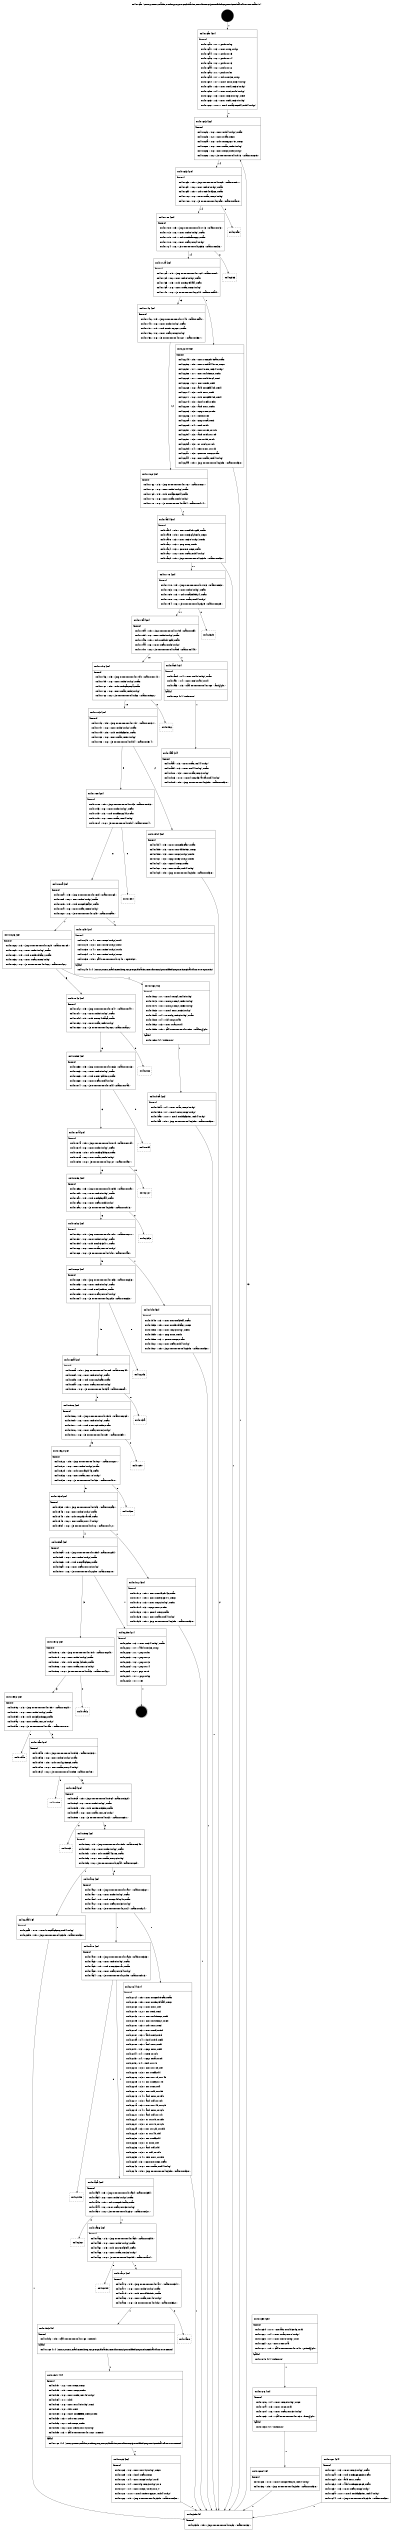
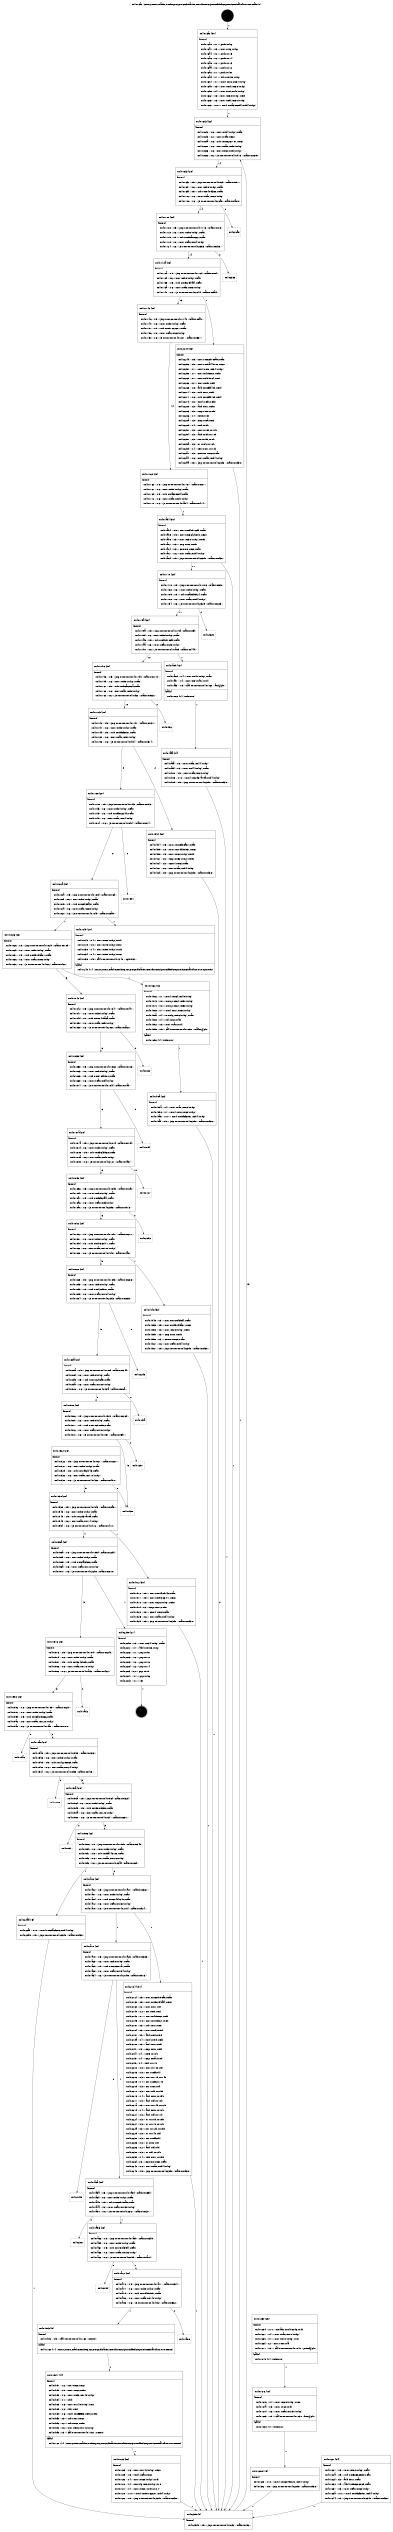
edge "0x401906 [28]" -> "0x401922 [28]": now "0x401906 [28]" -> "0x401b30"
edge "0x401afa [24]" -> "0x4023d8 [5]": added, label "1"
